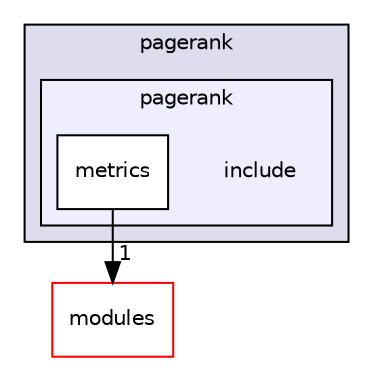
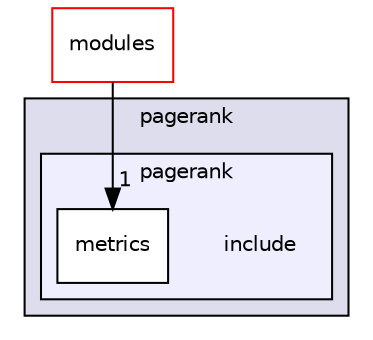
edge "metrics" -> "modules": reversed
